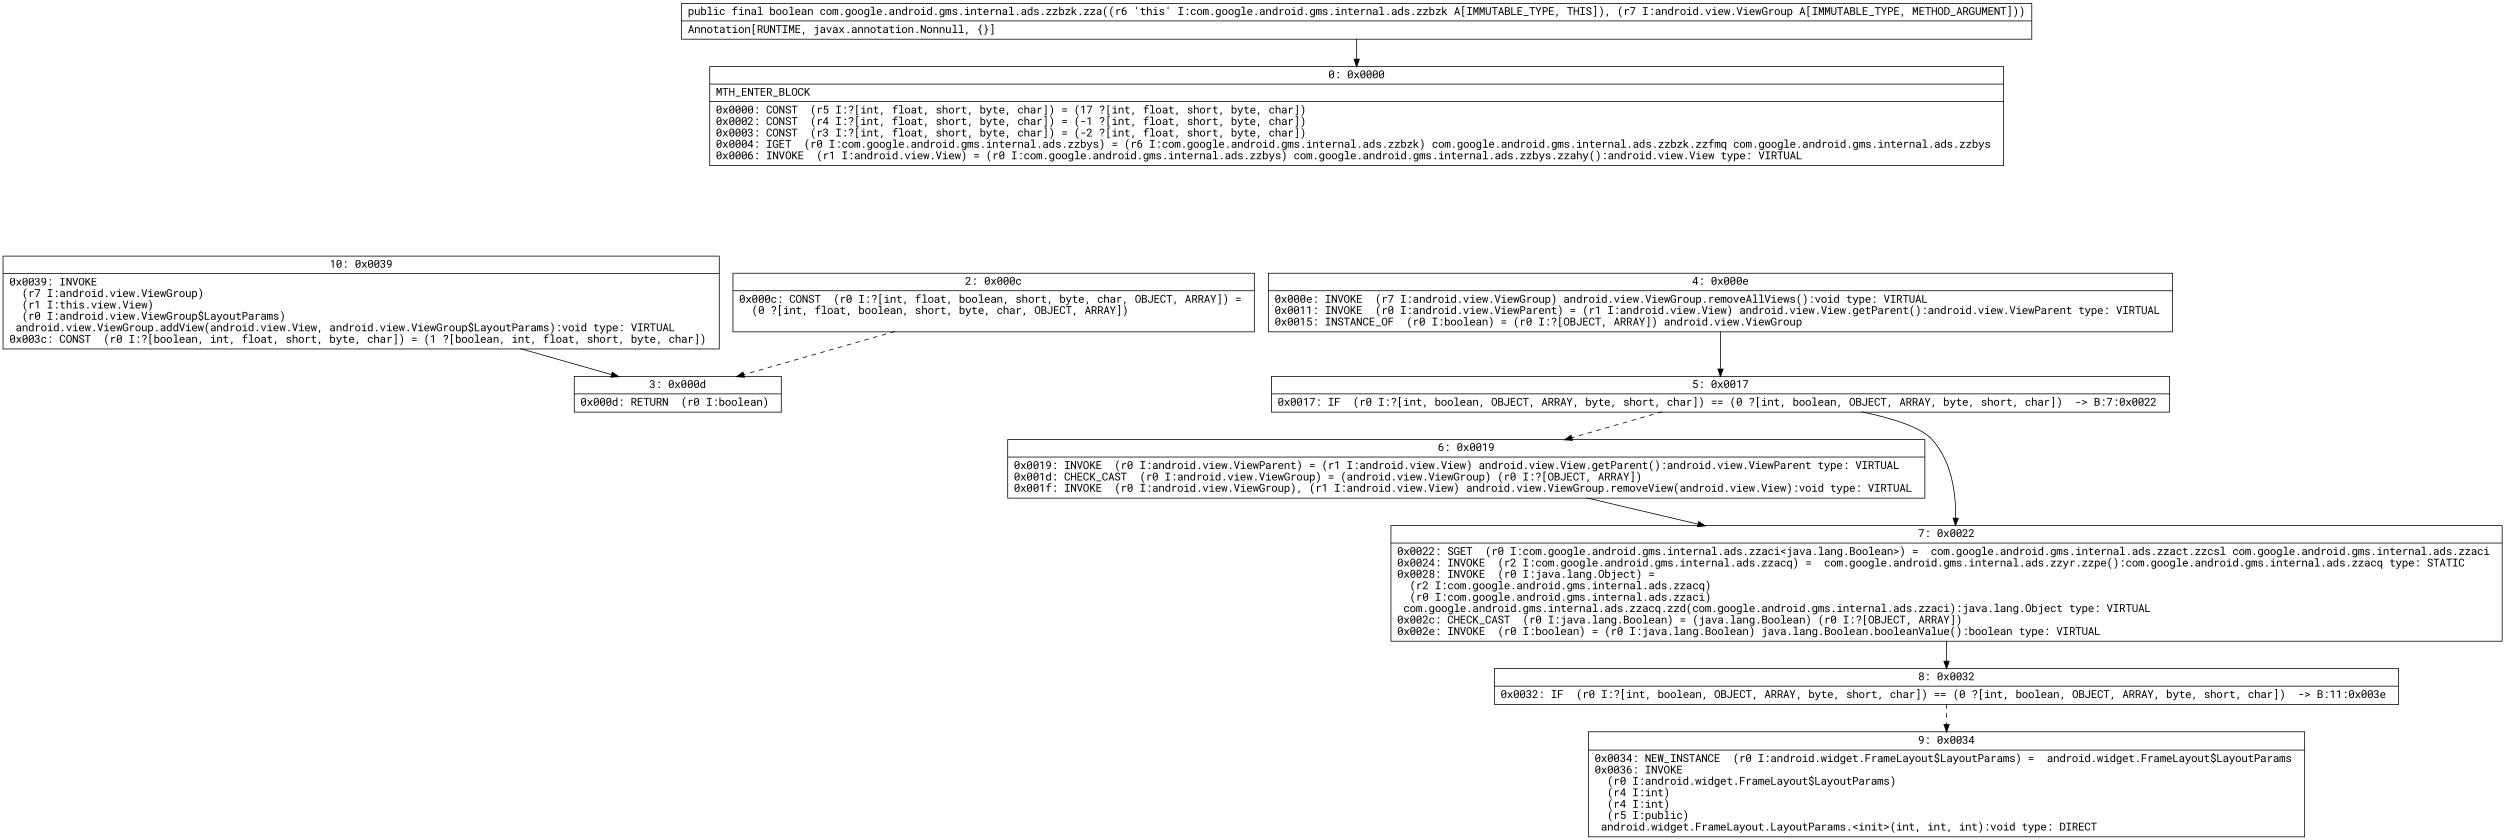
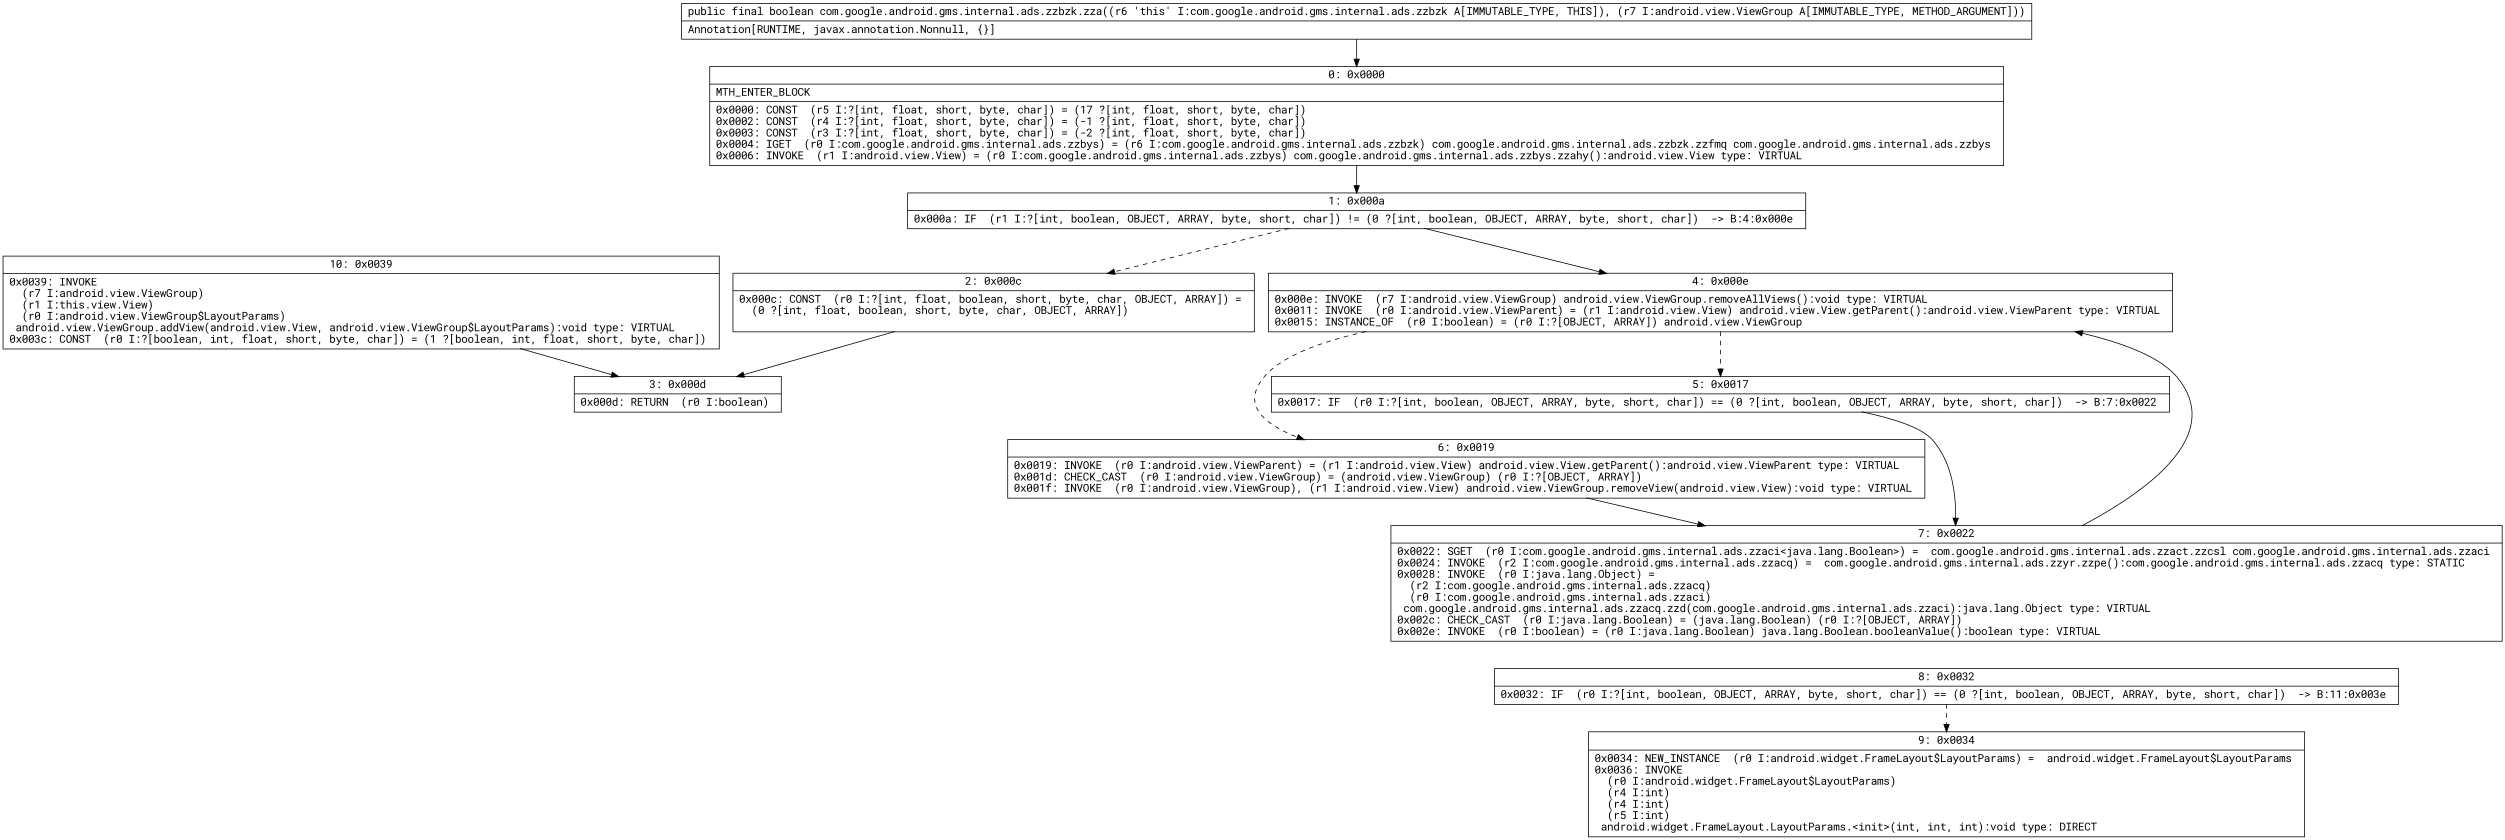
node "1: 0x000a": added
edge "4: 0x000e" -> "5: 0x0017": style solid -> dashed
edge "2: 0x000c" -> "3: 0x000d": style dashed -> solid
edge "5: 0x0017" -> "6: 0x0019": now "4: 0x000e" -> "6: 0x0019"
edge "7: 0x0022" -> "8: 0x0032": now "7: 0x0022" -> "4: 0x000e"
node "9: 0x0034": text "(r5 I:public)" -> "(r5 I:int)"
